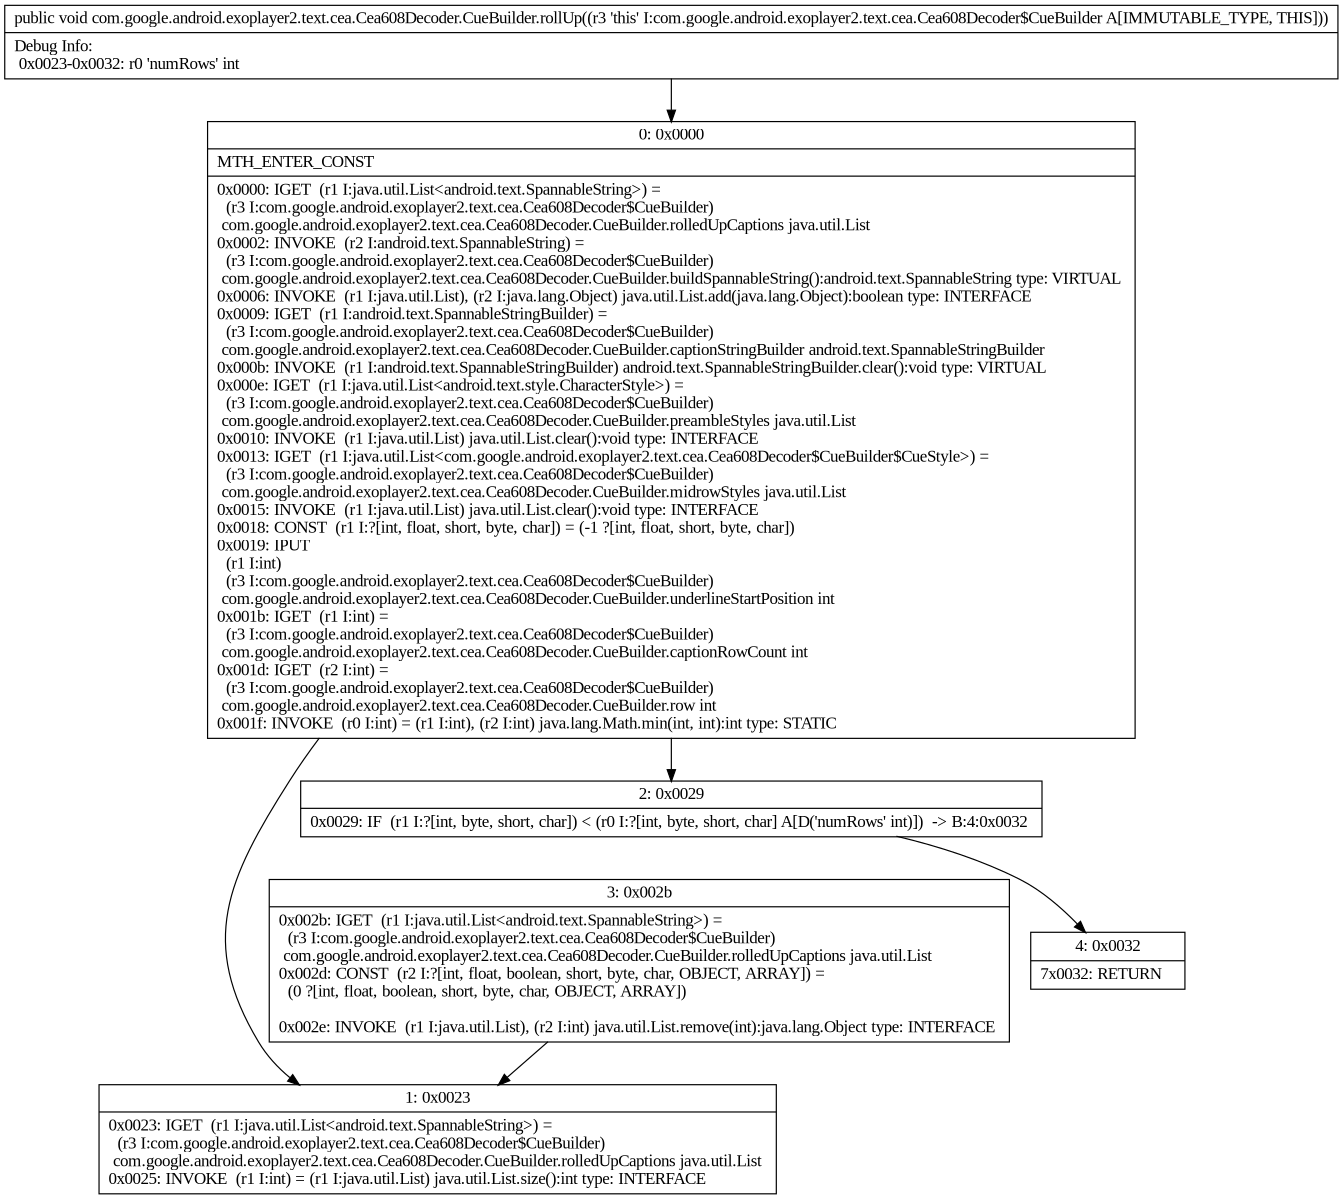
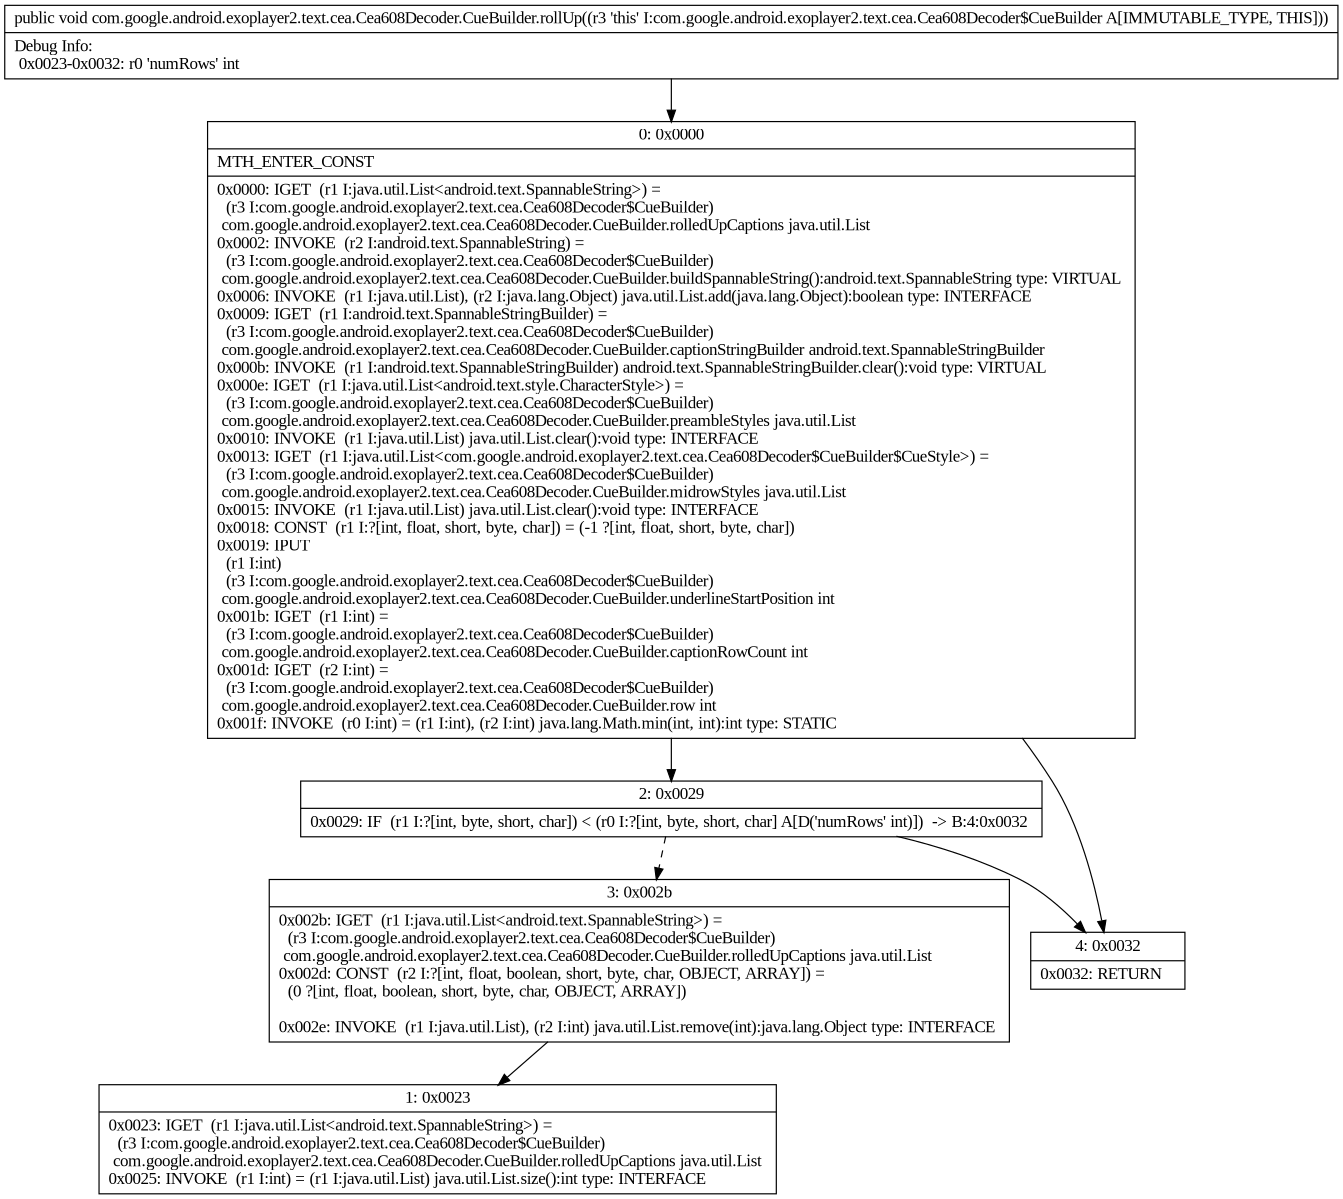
edge "2: 0x0029" -> "3: 0x002b": added
edge "0: 0x0000" -> "1: 0x0023": now "0: 0x0000" -> "4: 0x0032"
node "4: 0x0032": text "7x0032: RETURN" -> "0x0032: RETURN"
